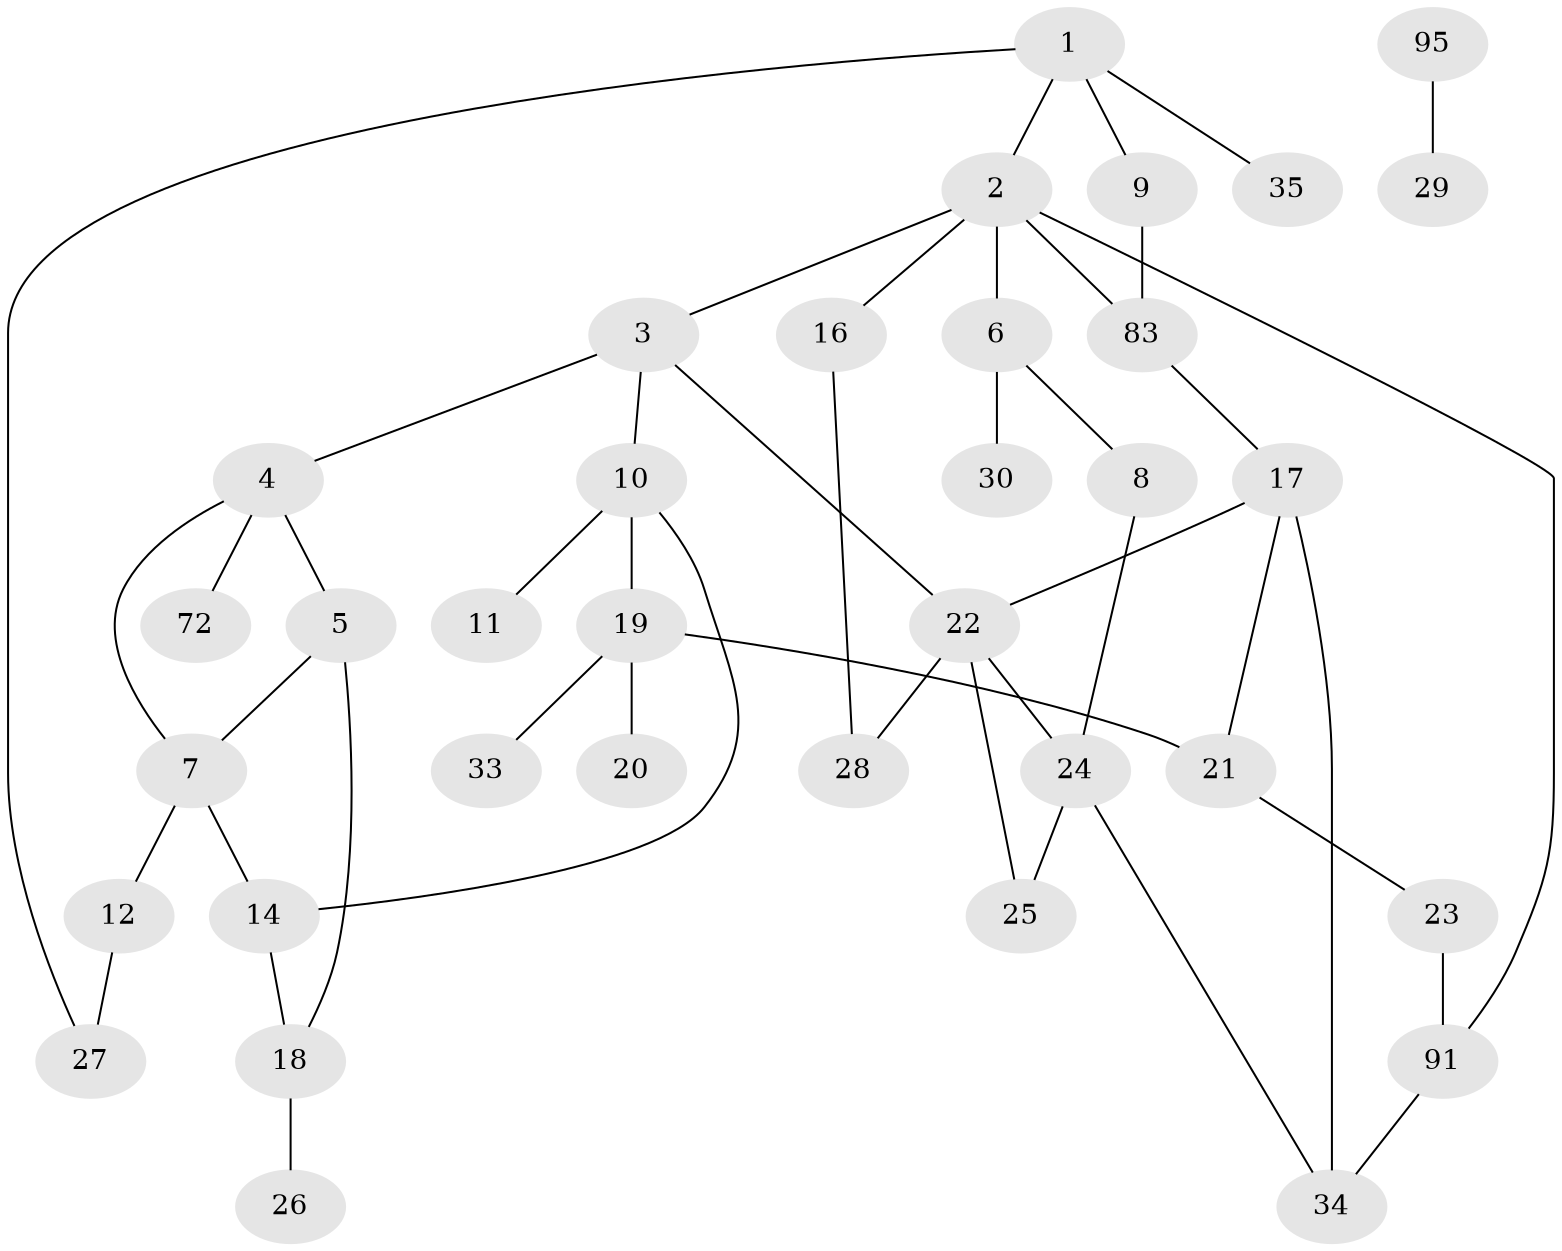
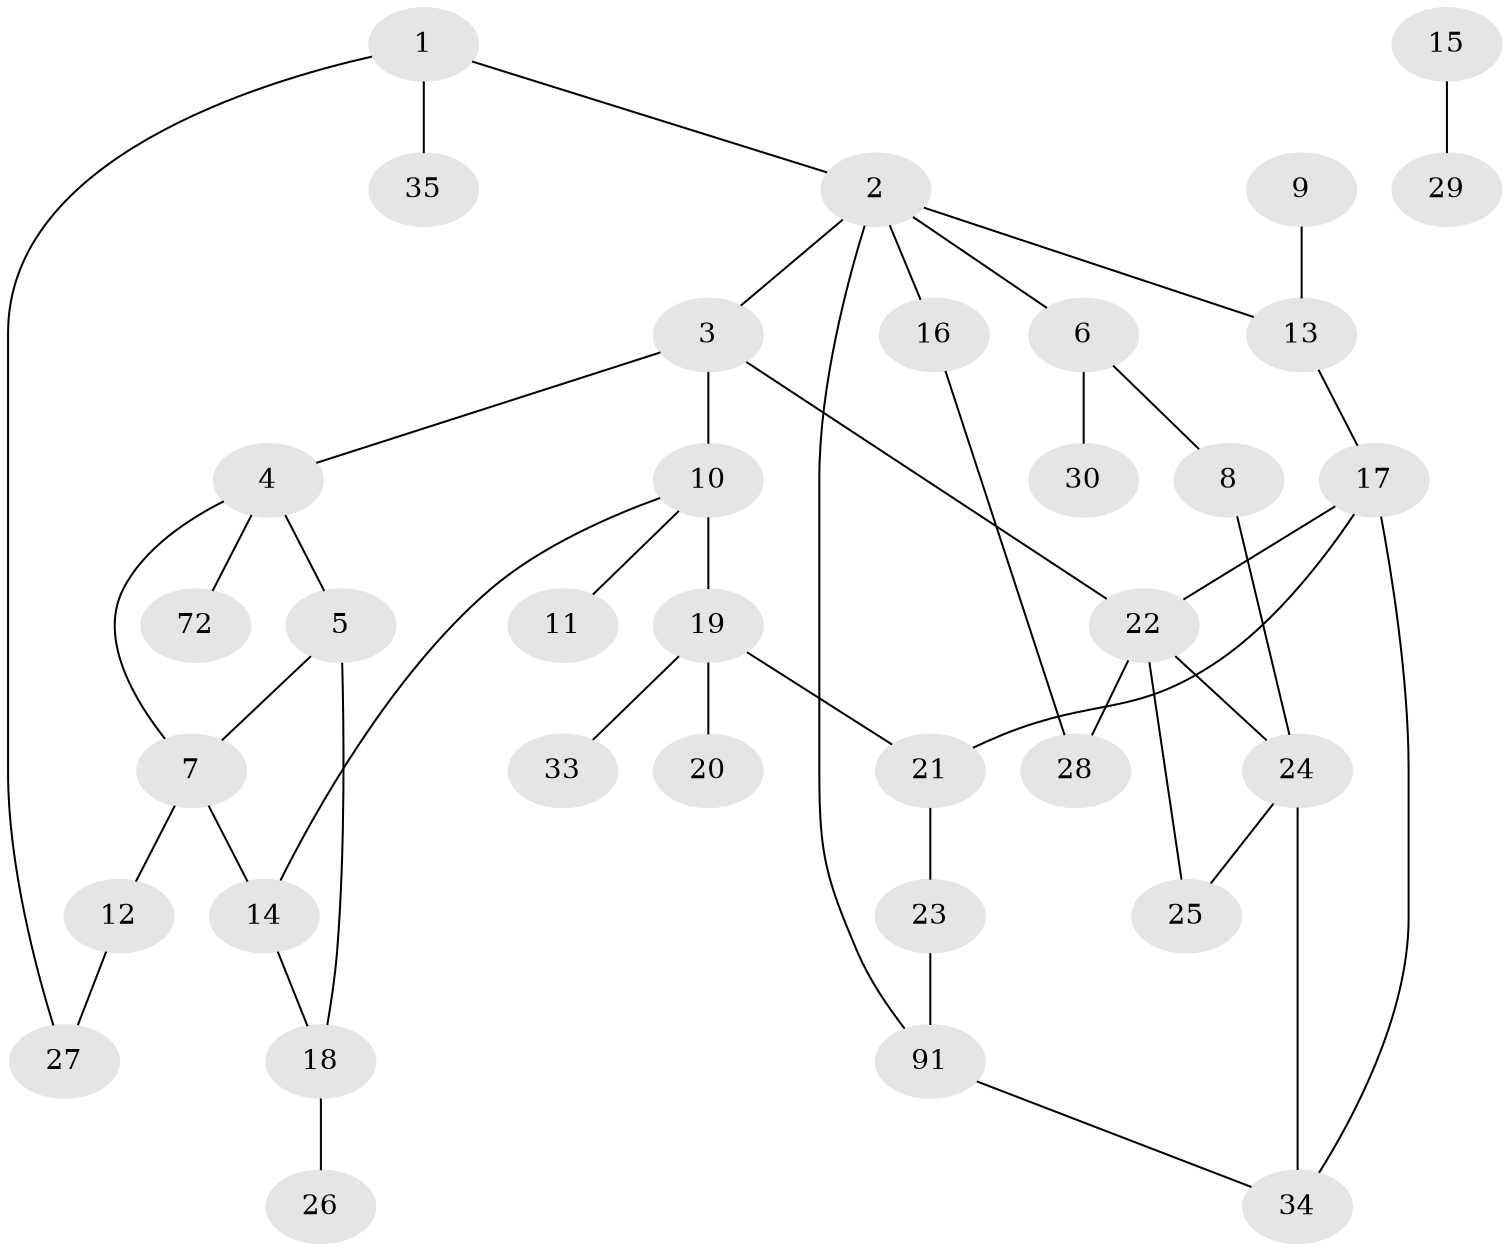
node "95": label "95" -> "15"
edge "1" -- "9": removed
node "83": label "83" -> "13"
